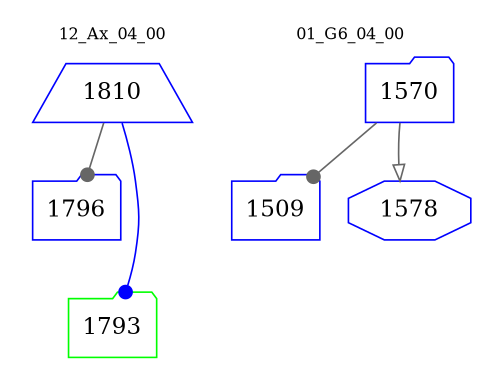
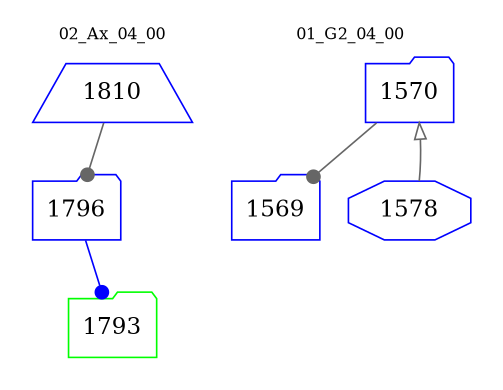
cluster "12_Ax_04_00": label "12_Ax_04_00" -> "02_Ax_04_00"
cluster "01_G6_04_00": label "01_G6_04_00" -> "01_G2_04_00"
edge "1570" -> "1578": reversed
edge "1810" -> "1793": now "1796" -> "1793"
node "1509": label "1509" -> "1569"
